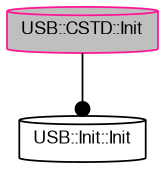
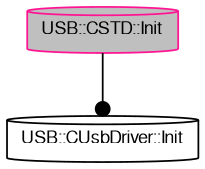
node "USB::Init::Init": label "USB::Init::Init" -> "USB::CUsbDriver::Init"
